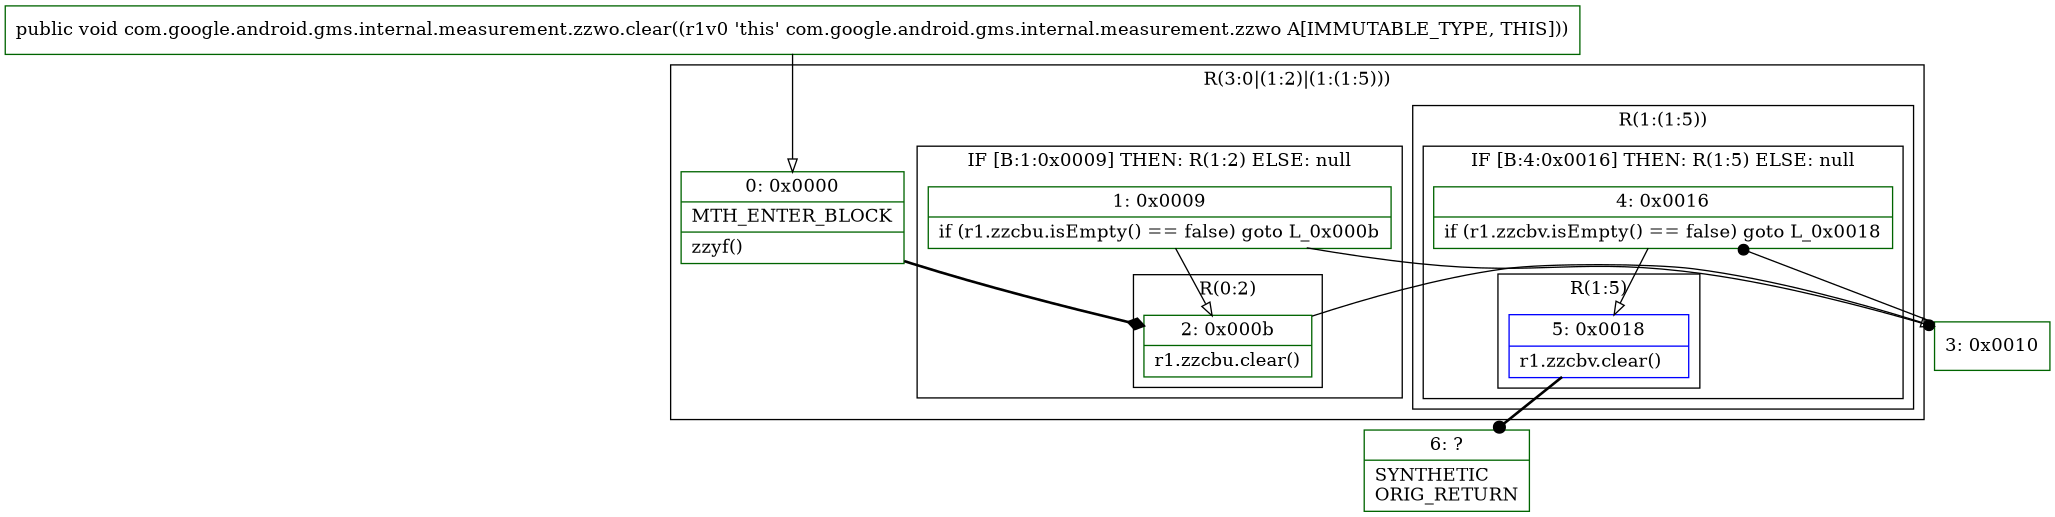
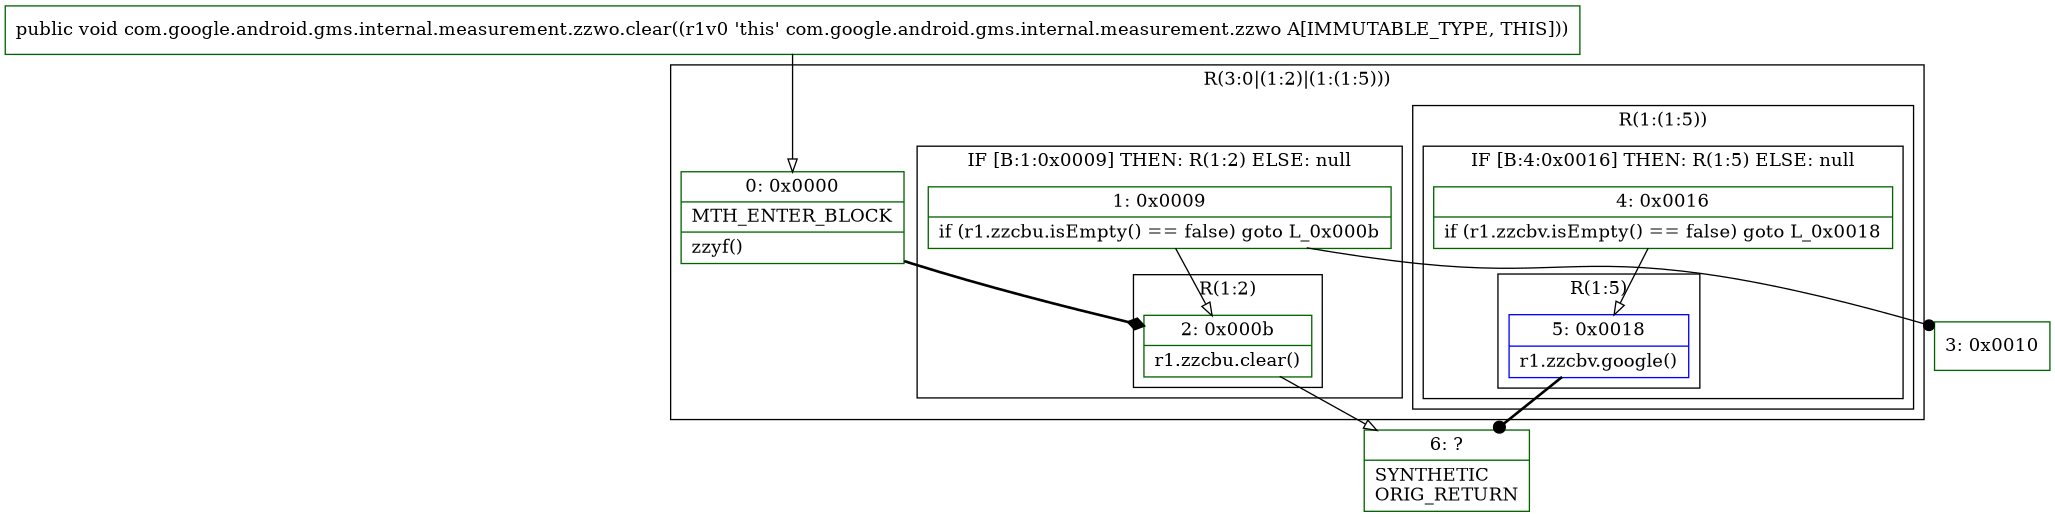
edge "2: 0x000b" -> "3: 0x0010": now "2: 0x000b" -> "6: ?"
edge "3: 0x0010" -> "4: 0x0016": removed
cluster "R(0:2)": label "R(0:2)" -> "R(1:2)"
node "5: 0x0018": text "r1.zzcbv.clear()" -> "r1.zzcbv.google()"
